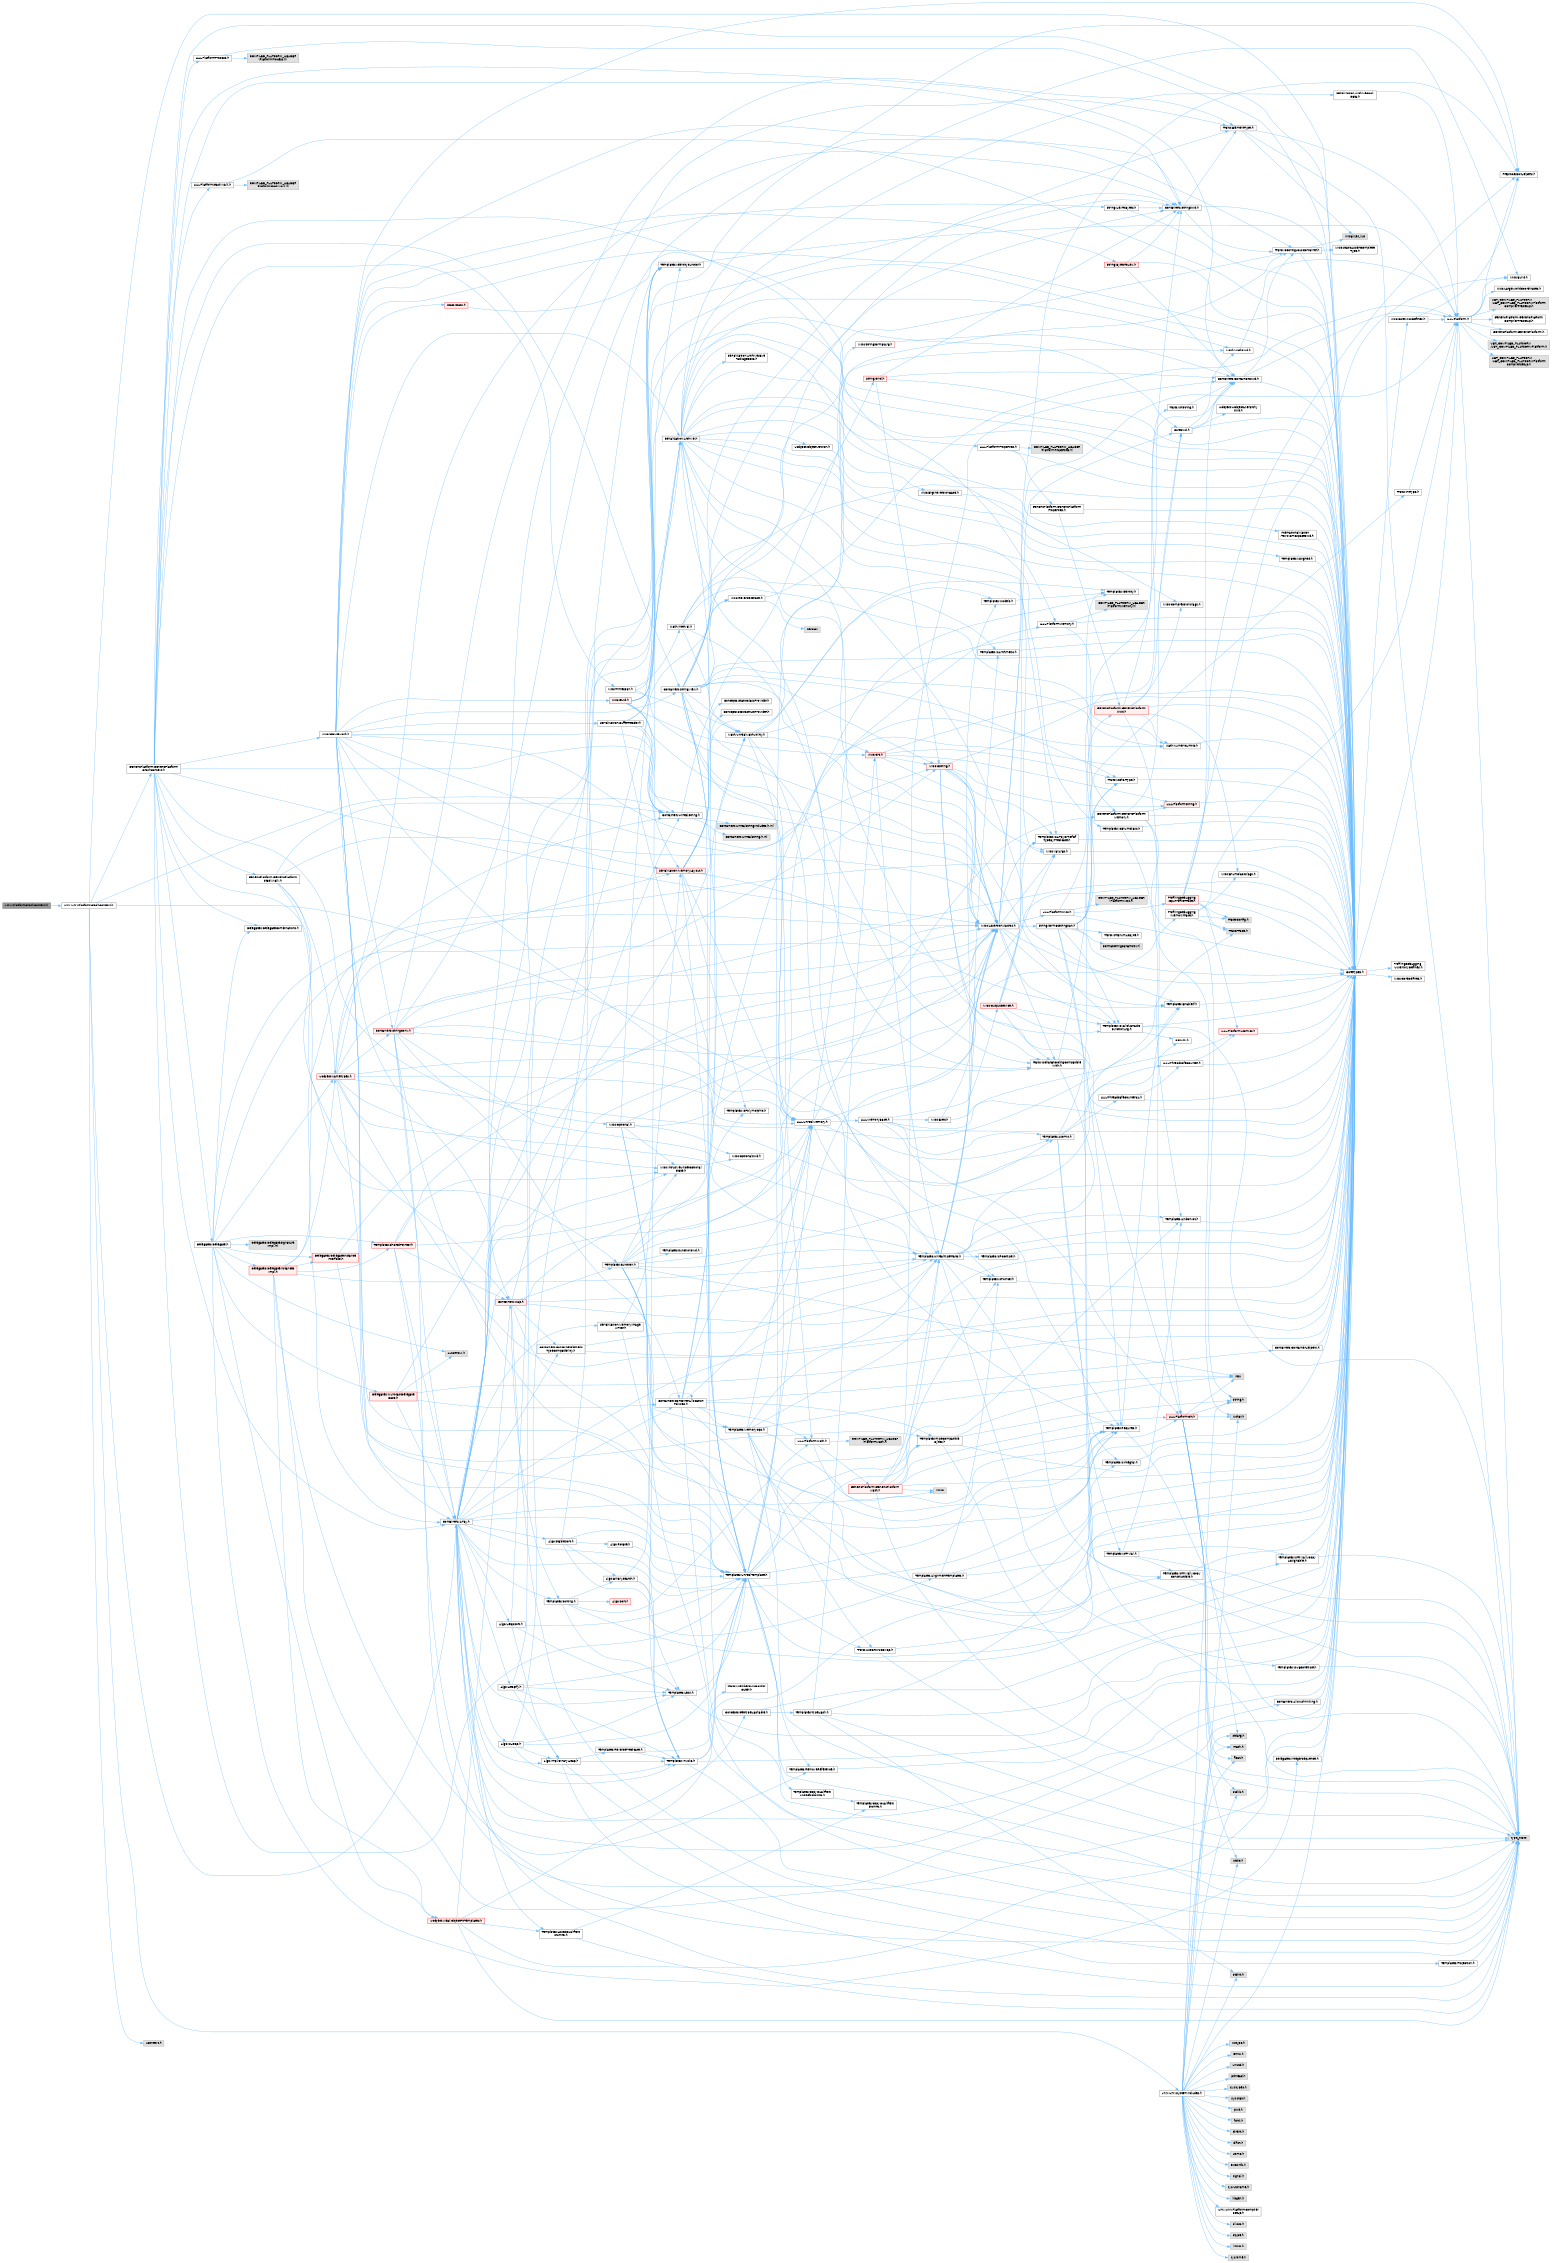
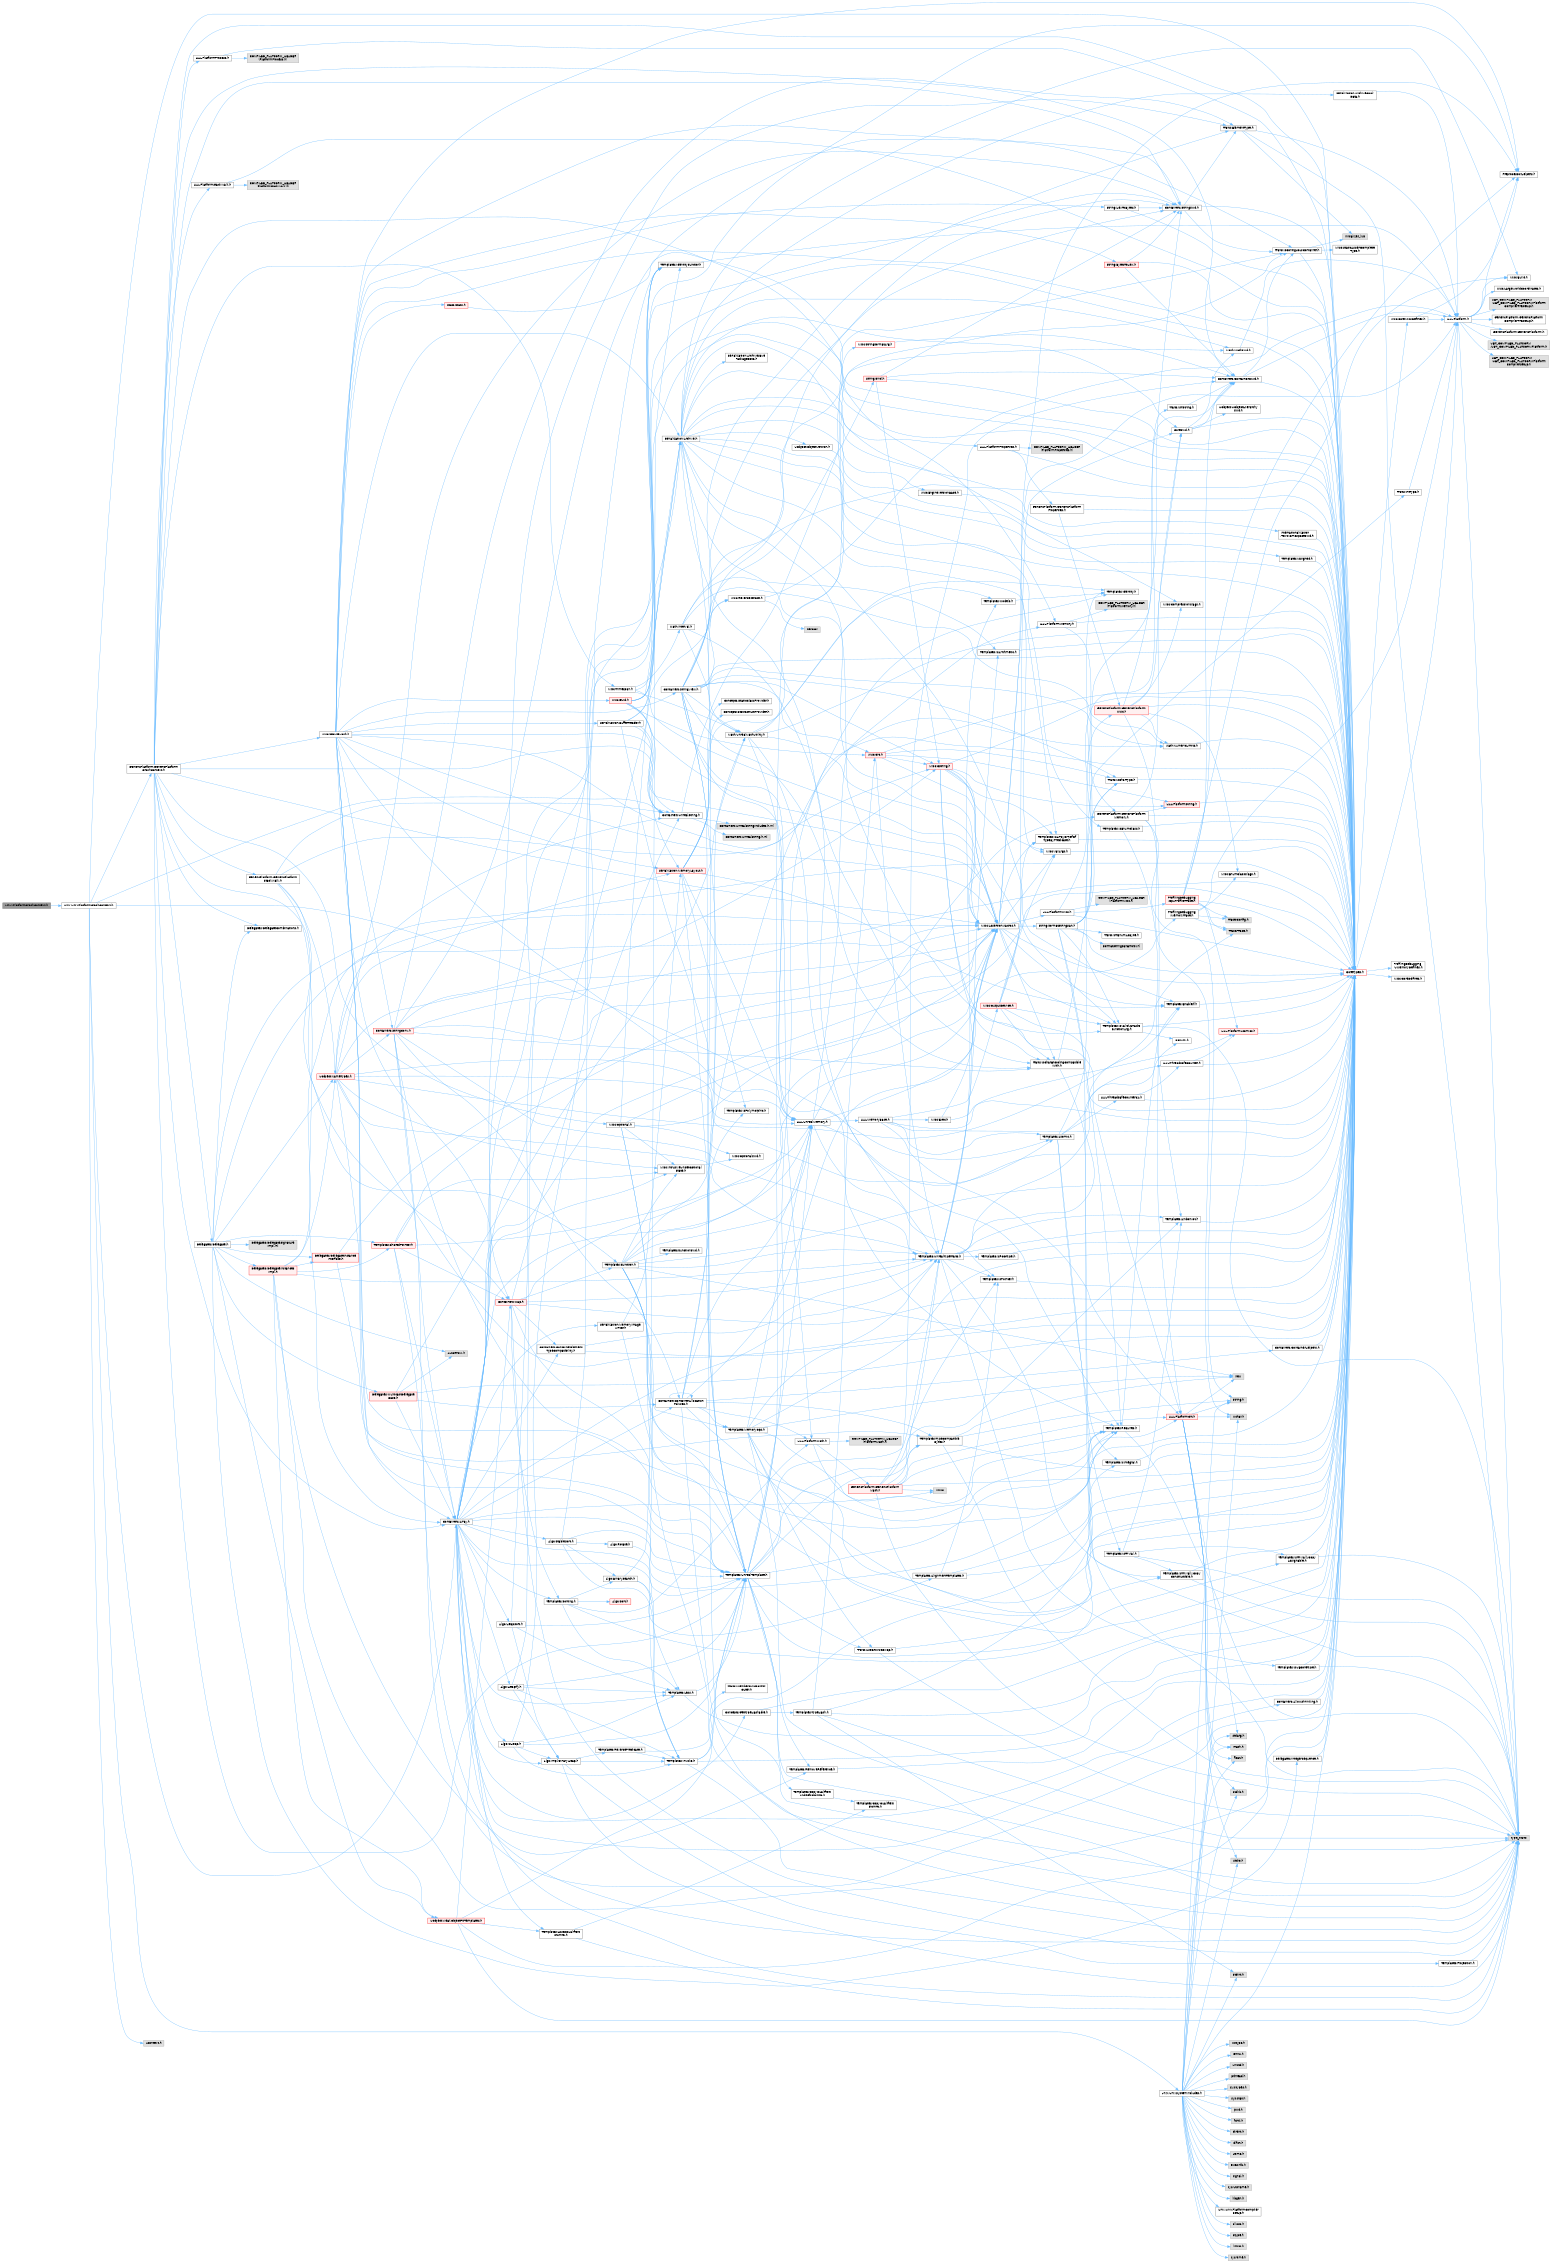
edge "GenericPlatform/GenericPlatform CrashContext.h" -> "Containers/StringView.h": removed
edge "Containers/Array.h" -> "Templates/Invoke.h": removed
